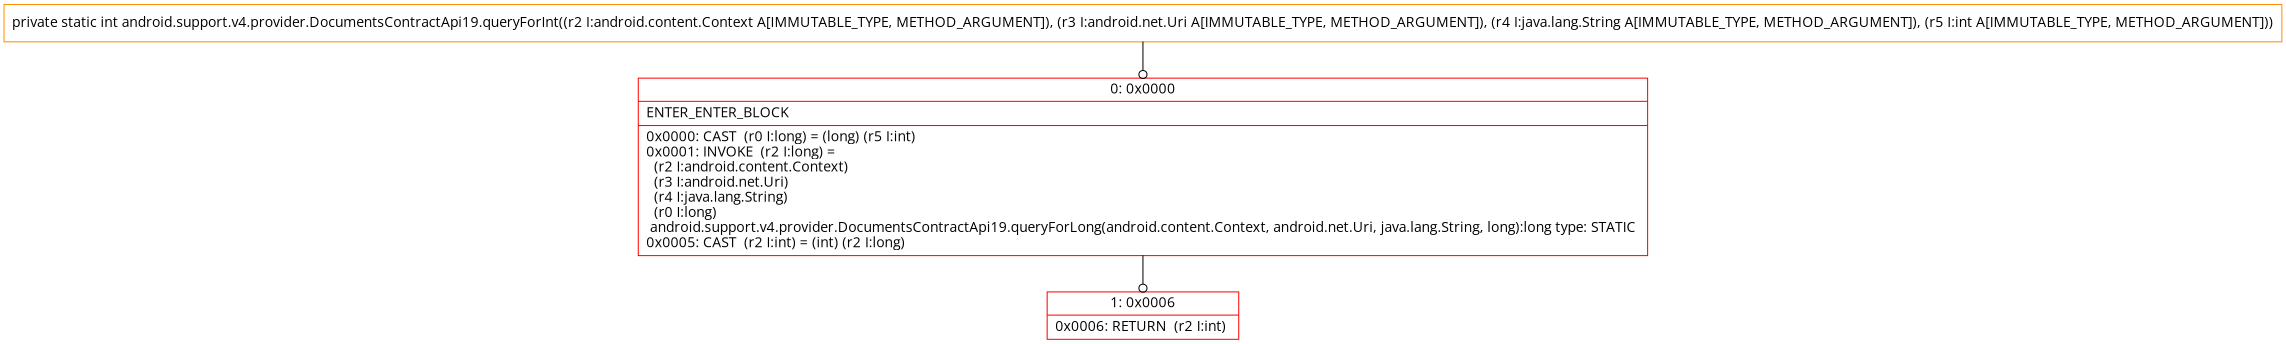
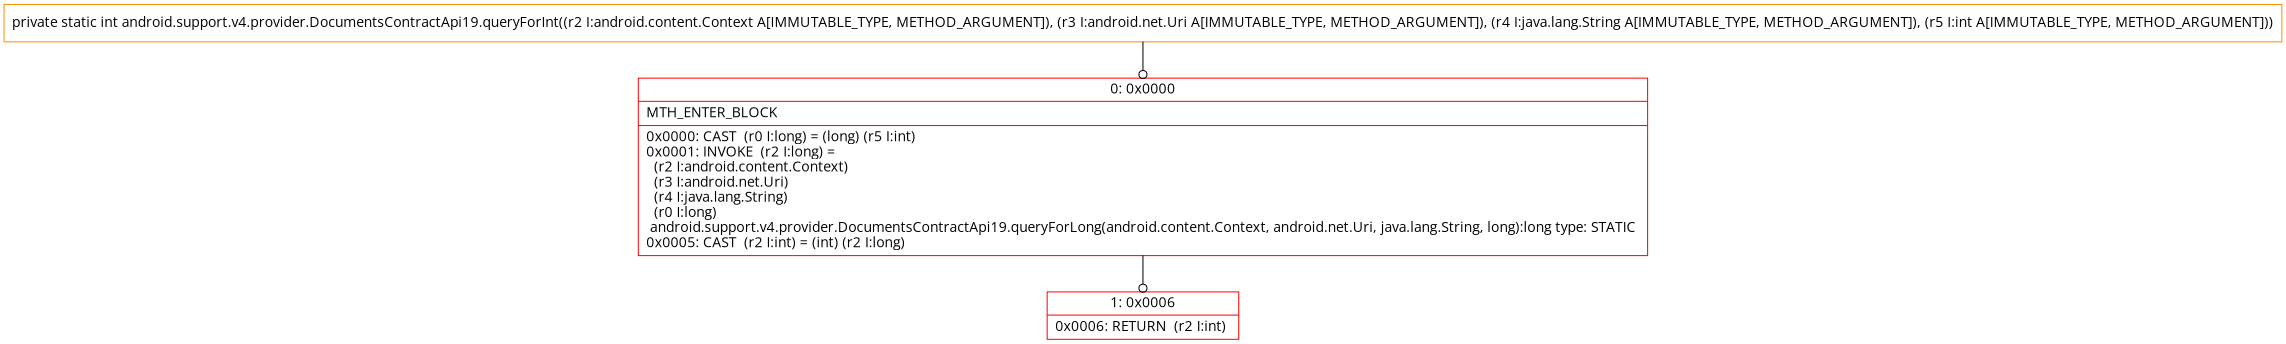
node "0: 0x0000": text "ENTER_ENTER_BLOCK" -> "MTH_ENTER_BLOCK"
